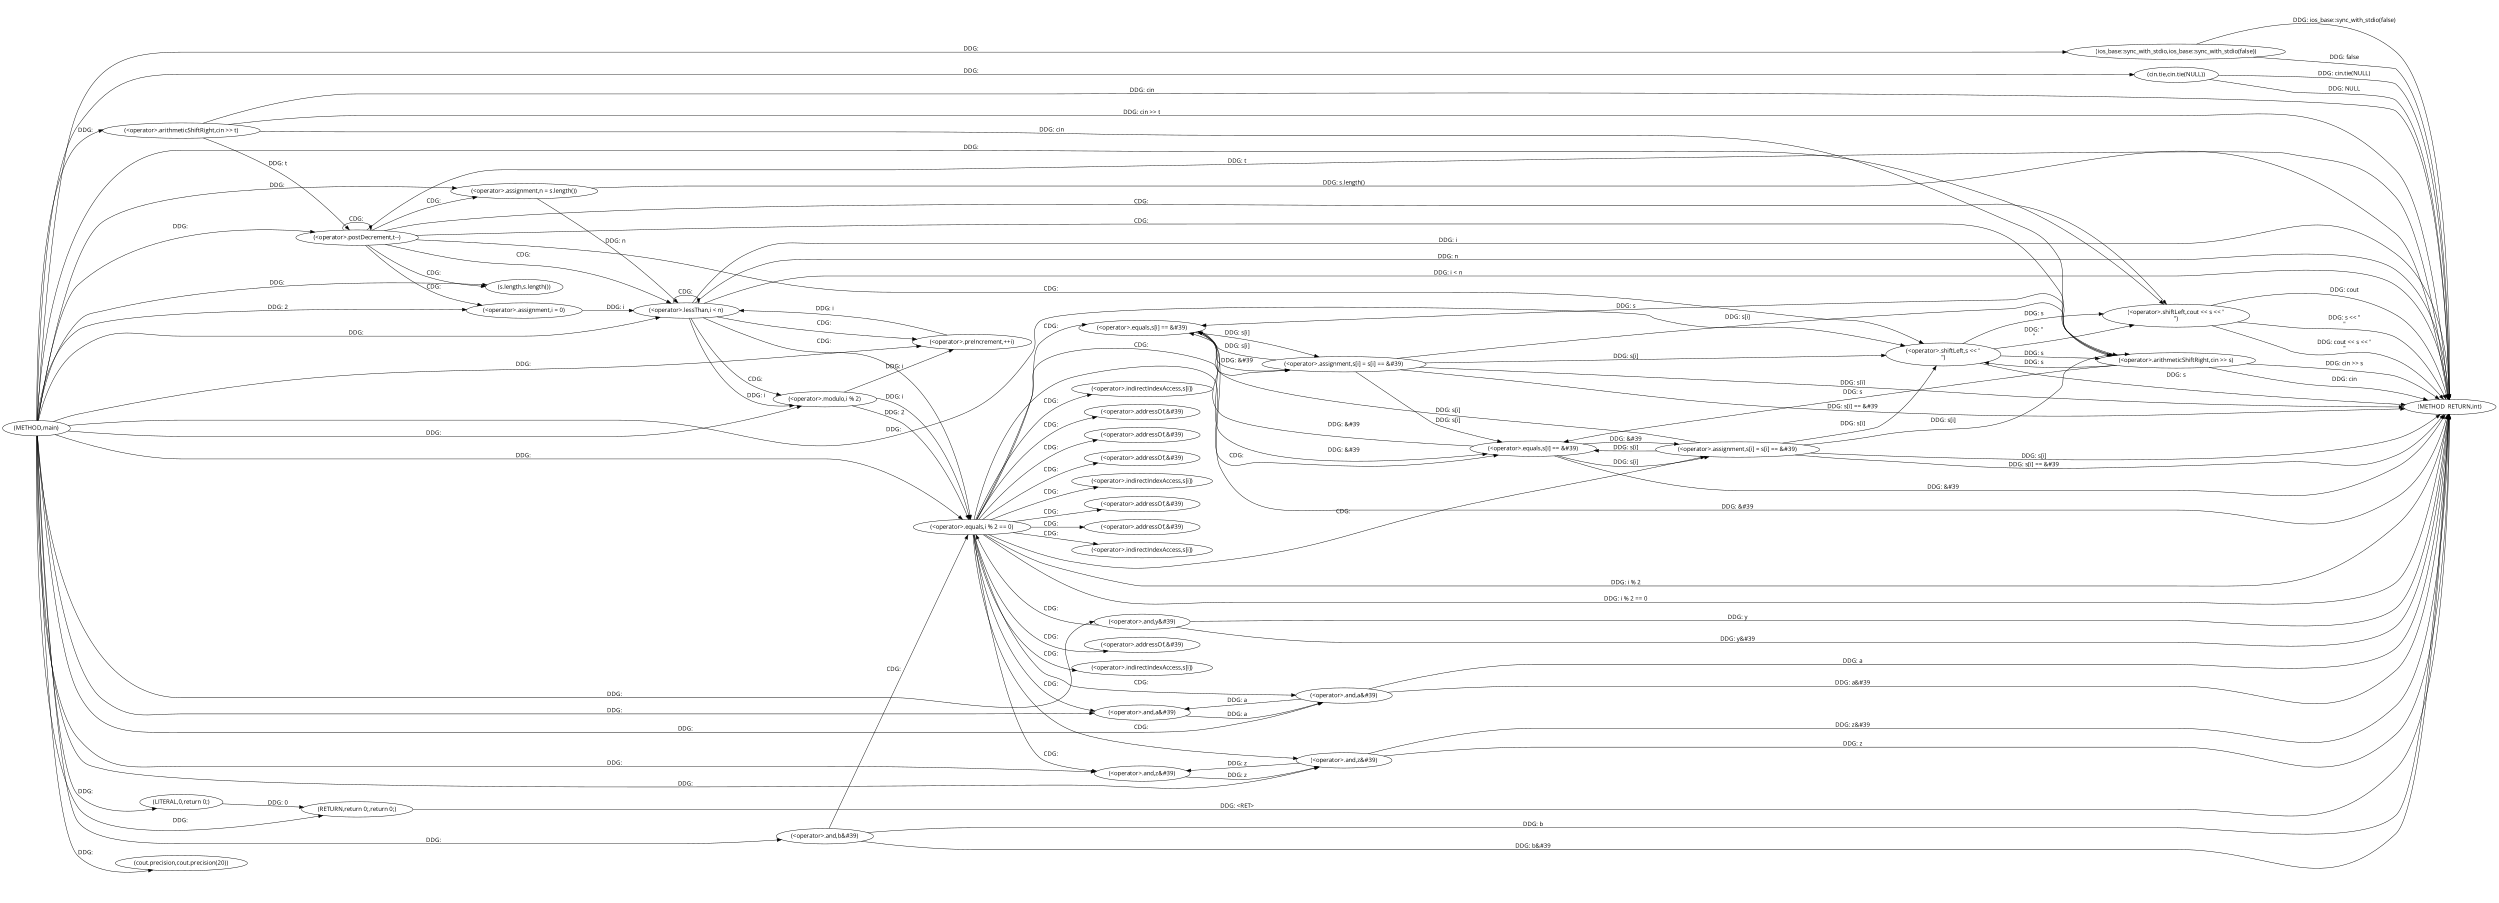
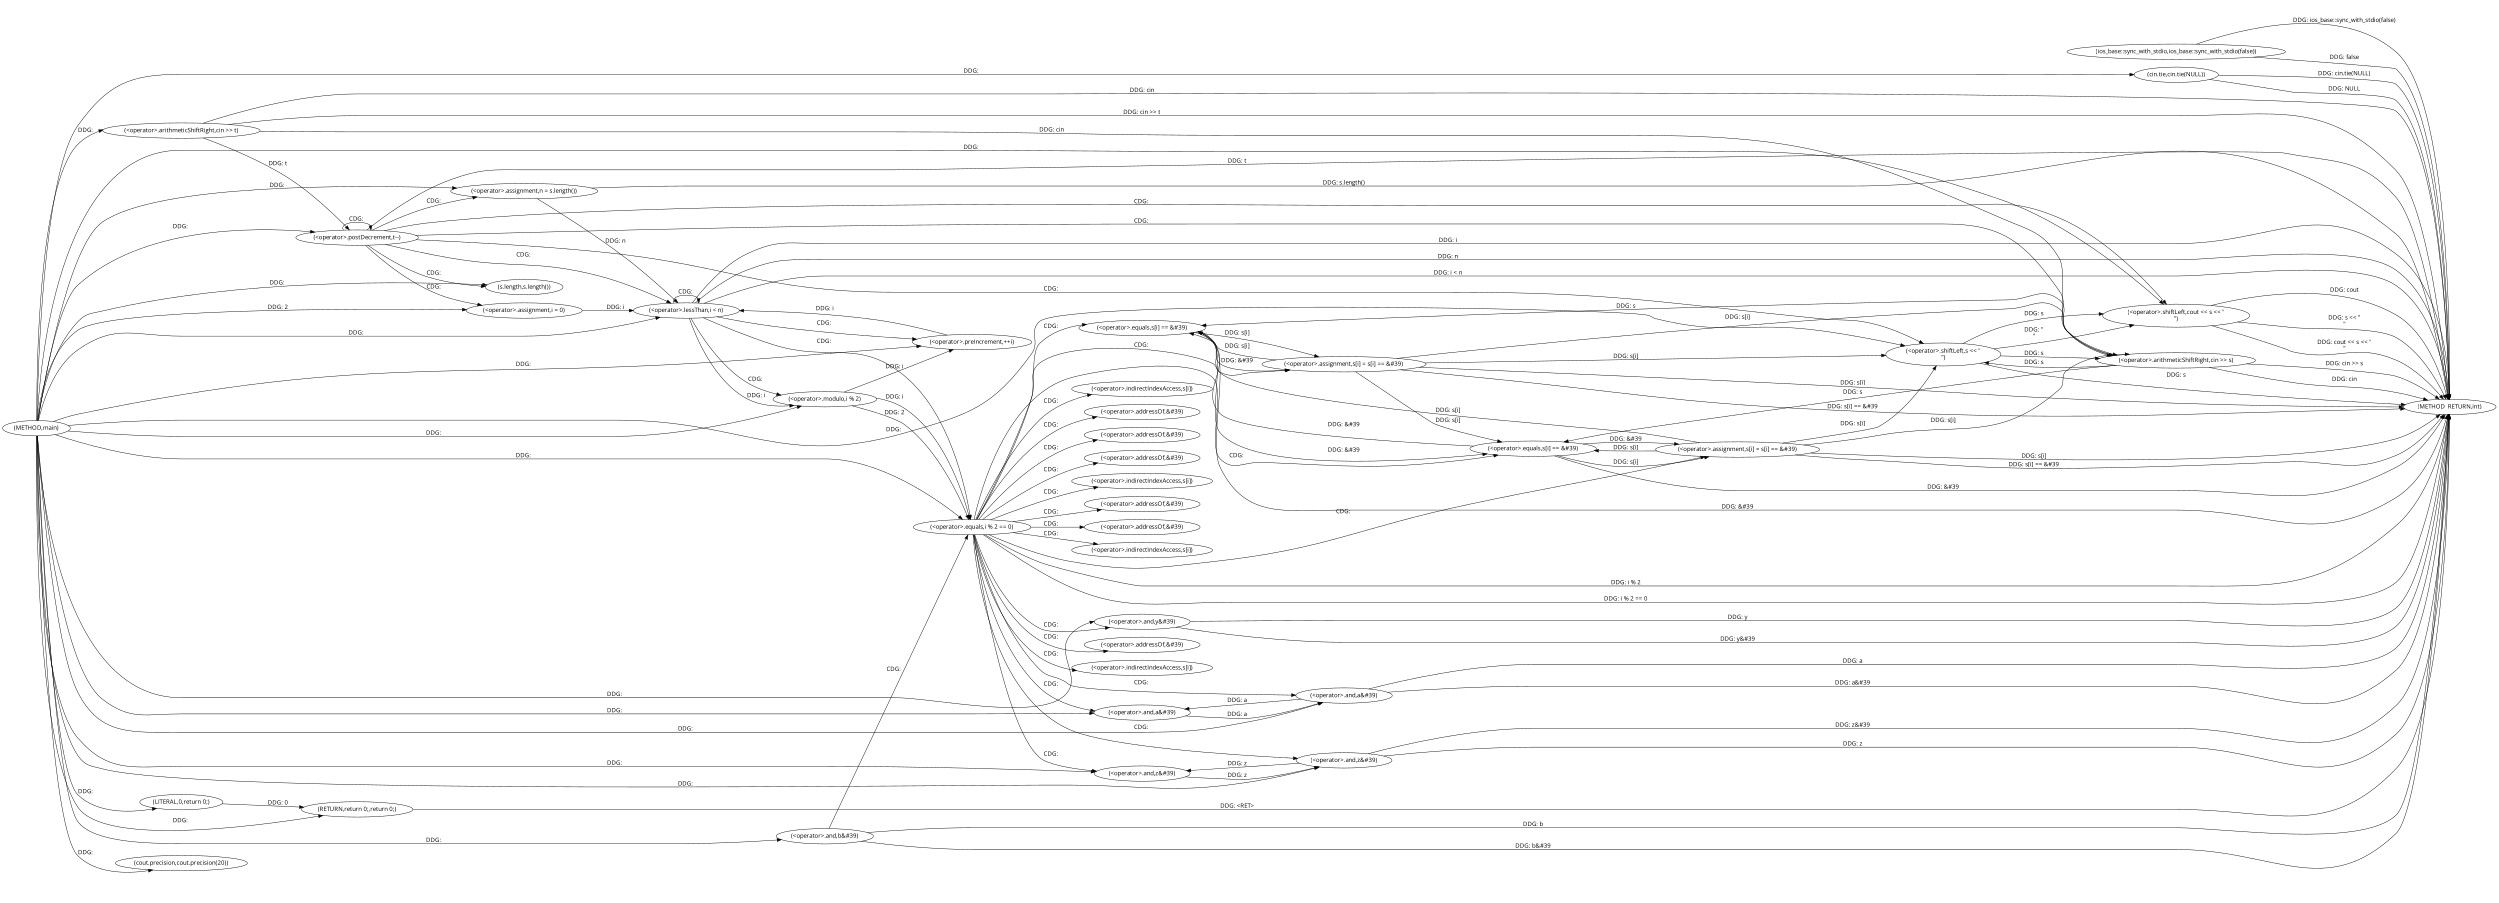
edge "(METHOD,main)" -> "(ios_base::sync_with_stdio,ios_base::sync_with_stdio(false))": removed, label "DDG:"
edge "(<operator>.and,y&#39)" -> "(<operator>.equals,i % 2 == 0)": reversed
